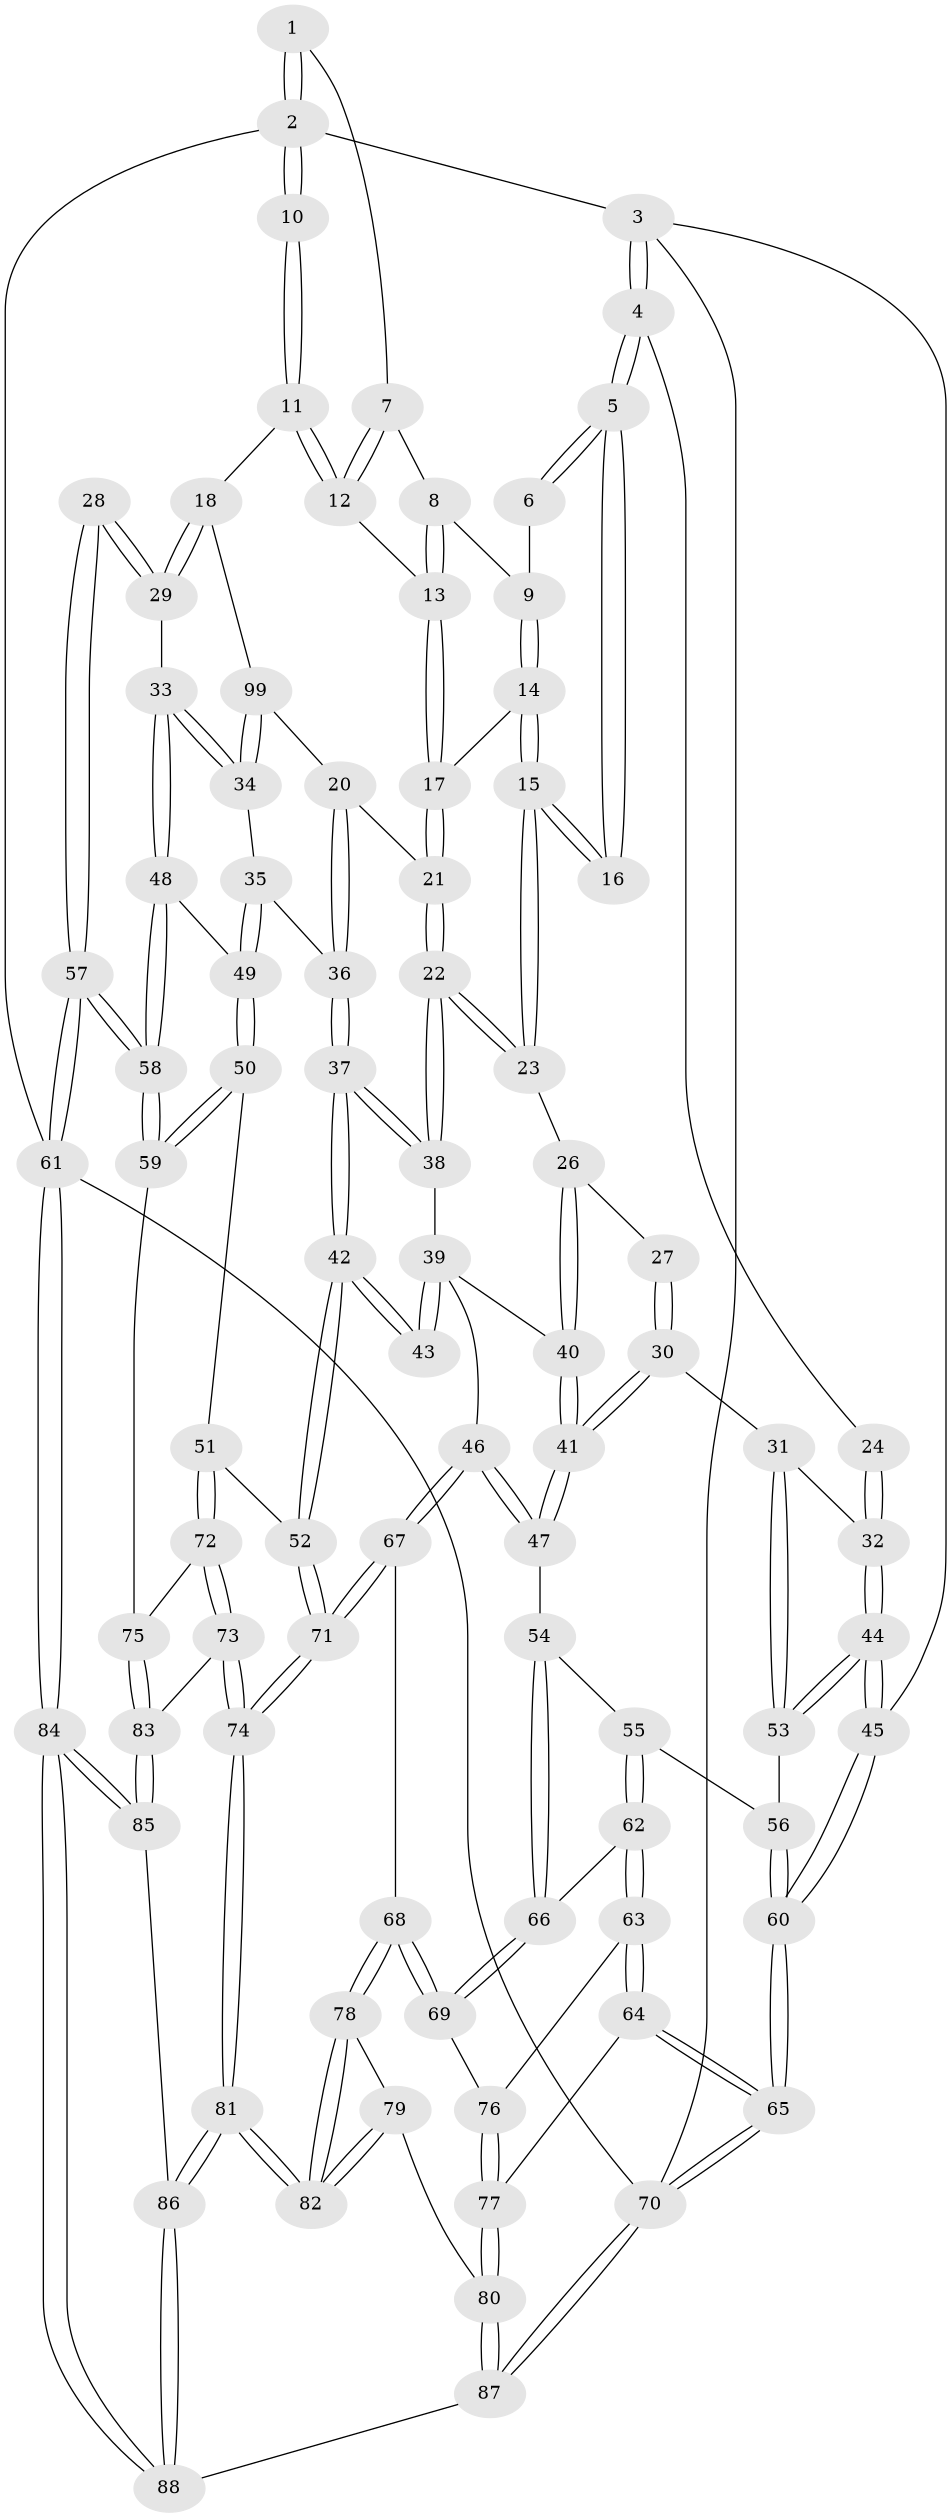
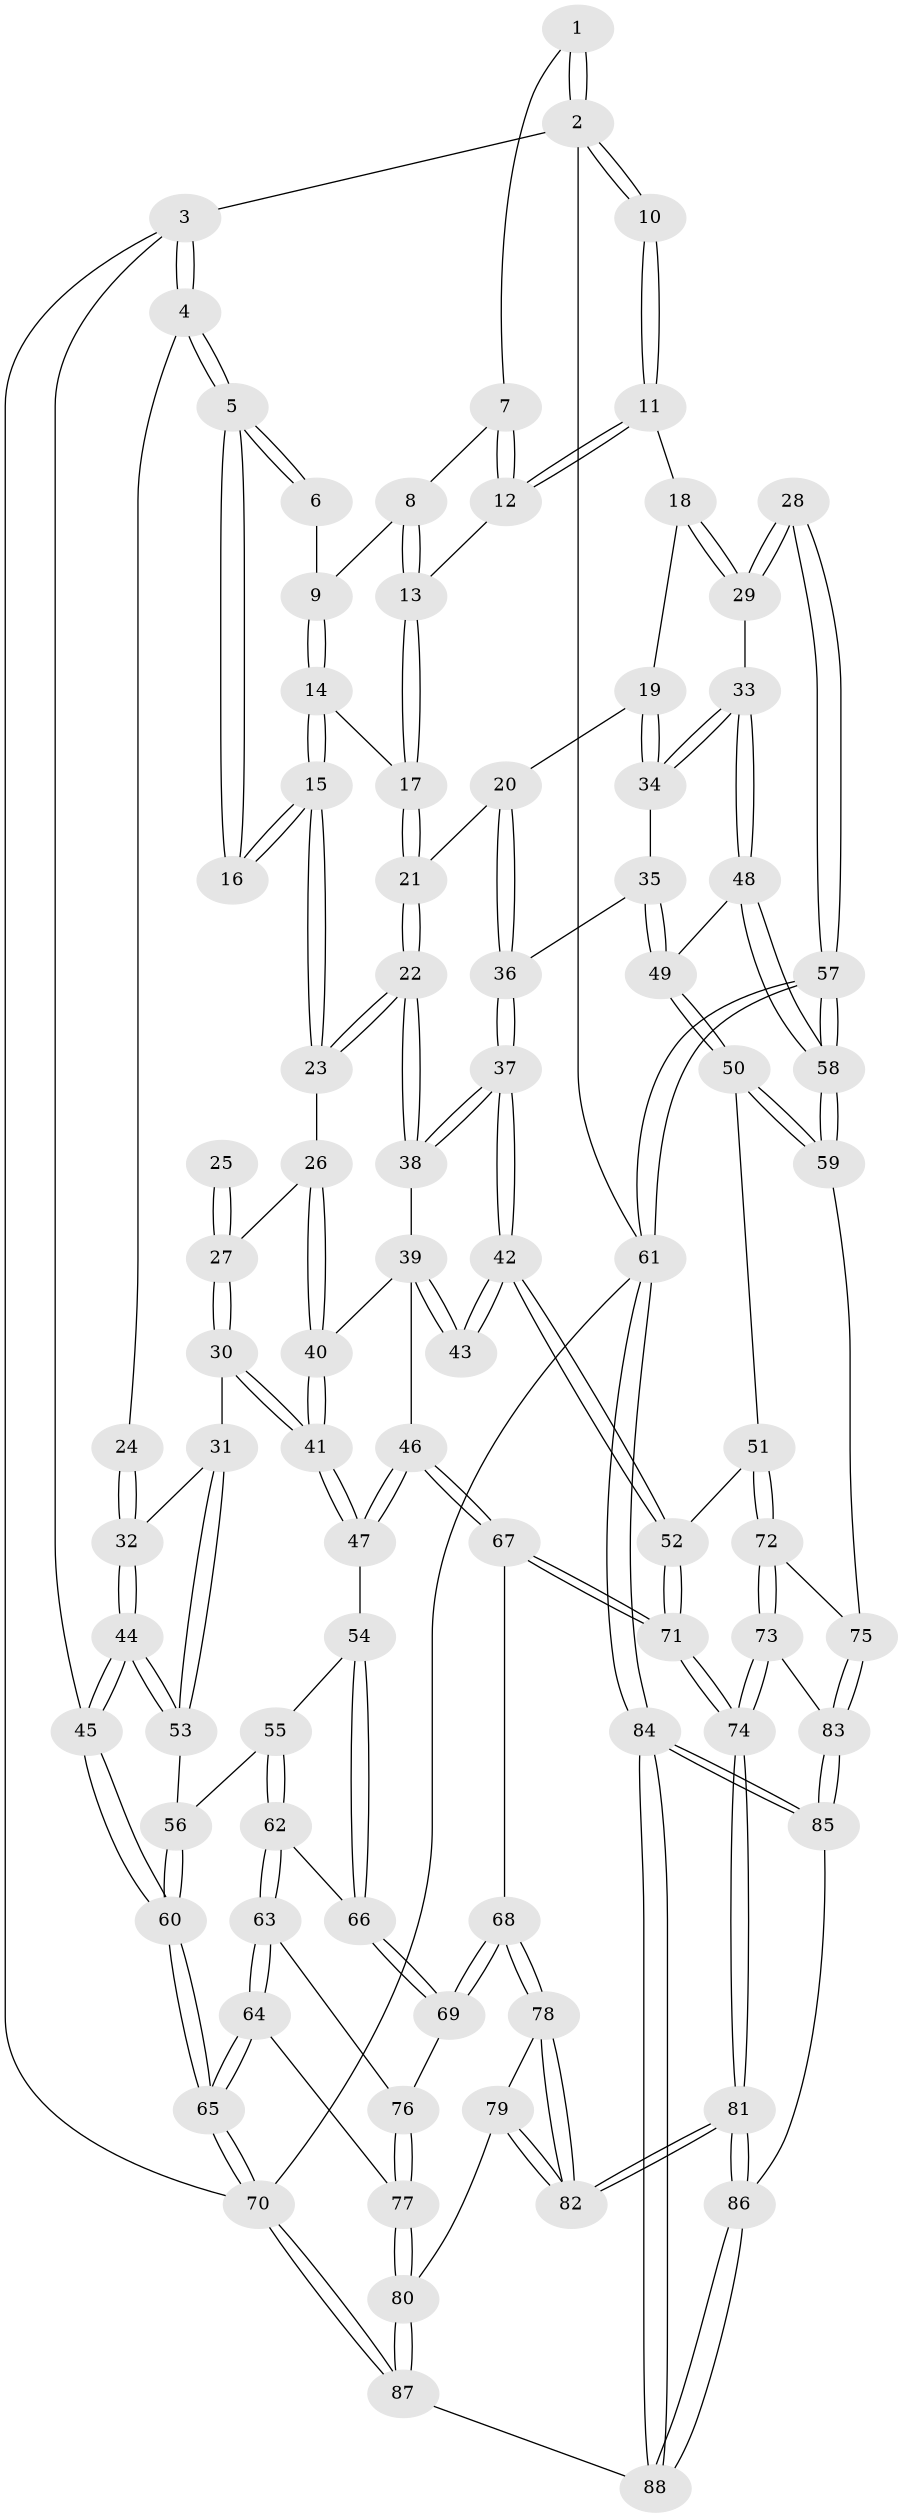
node "99": label "99" -> "19"
node "25": added
